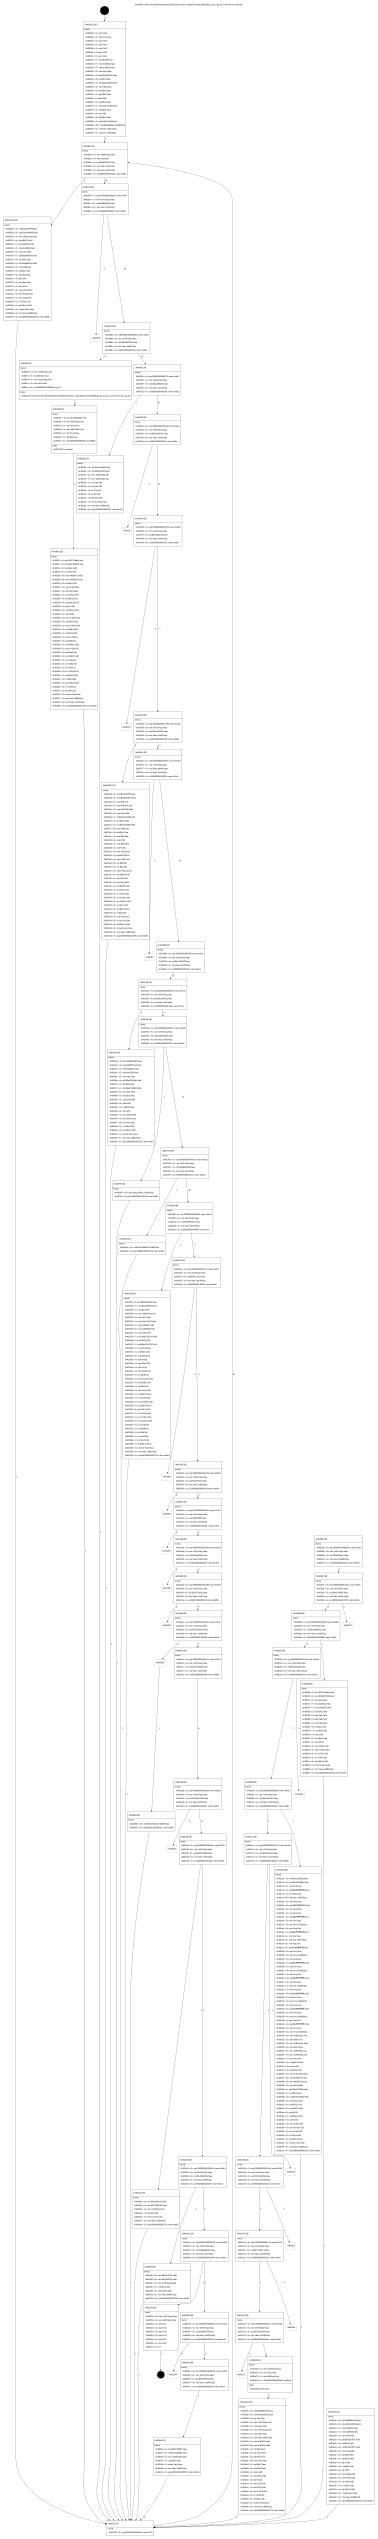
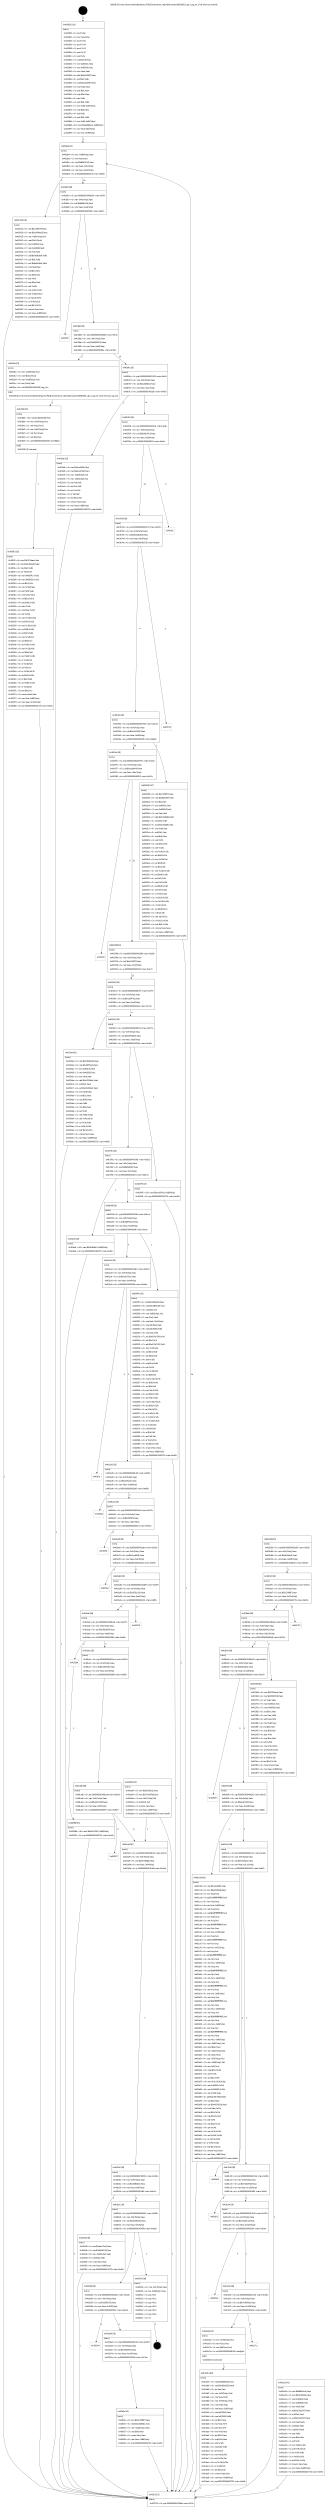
edge "0x401af4 [28]" -> "0x401dd4 [30]": reversed
